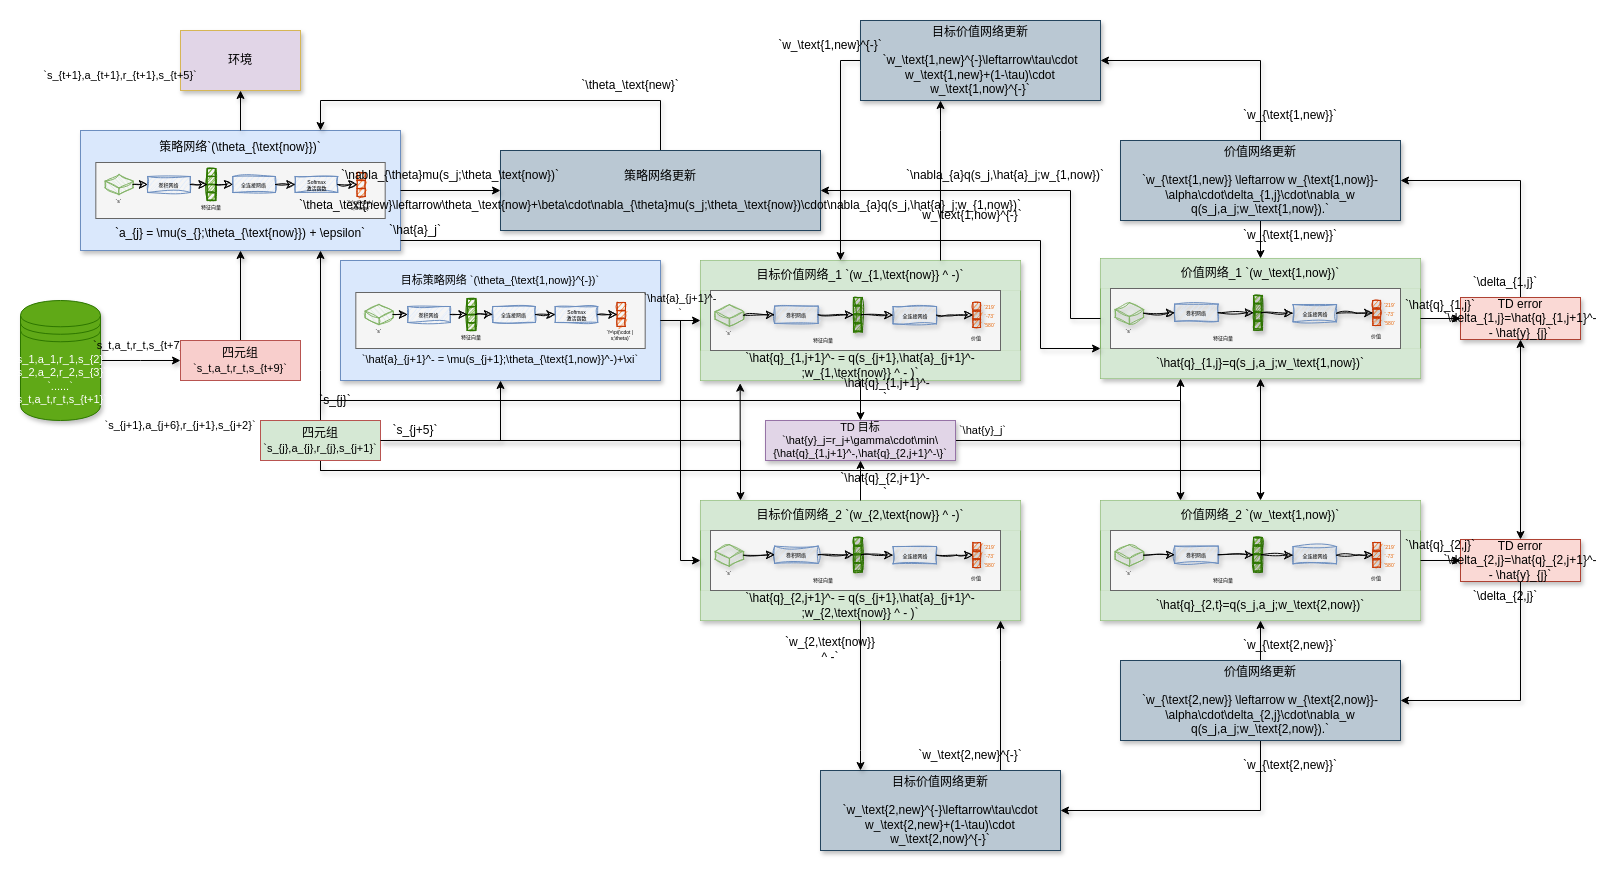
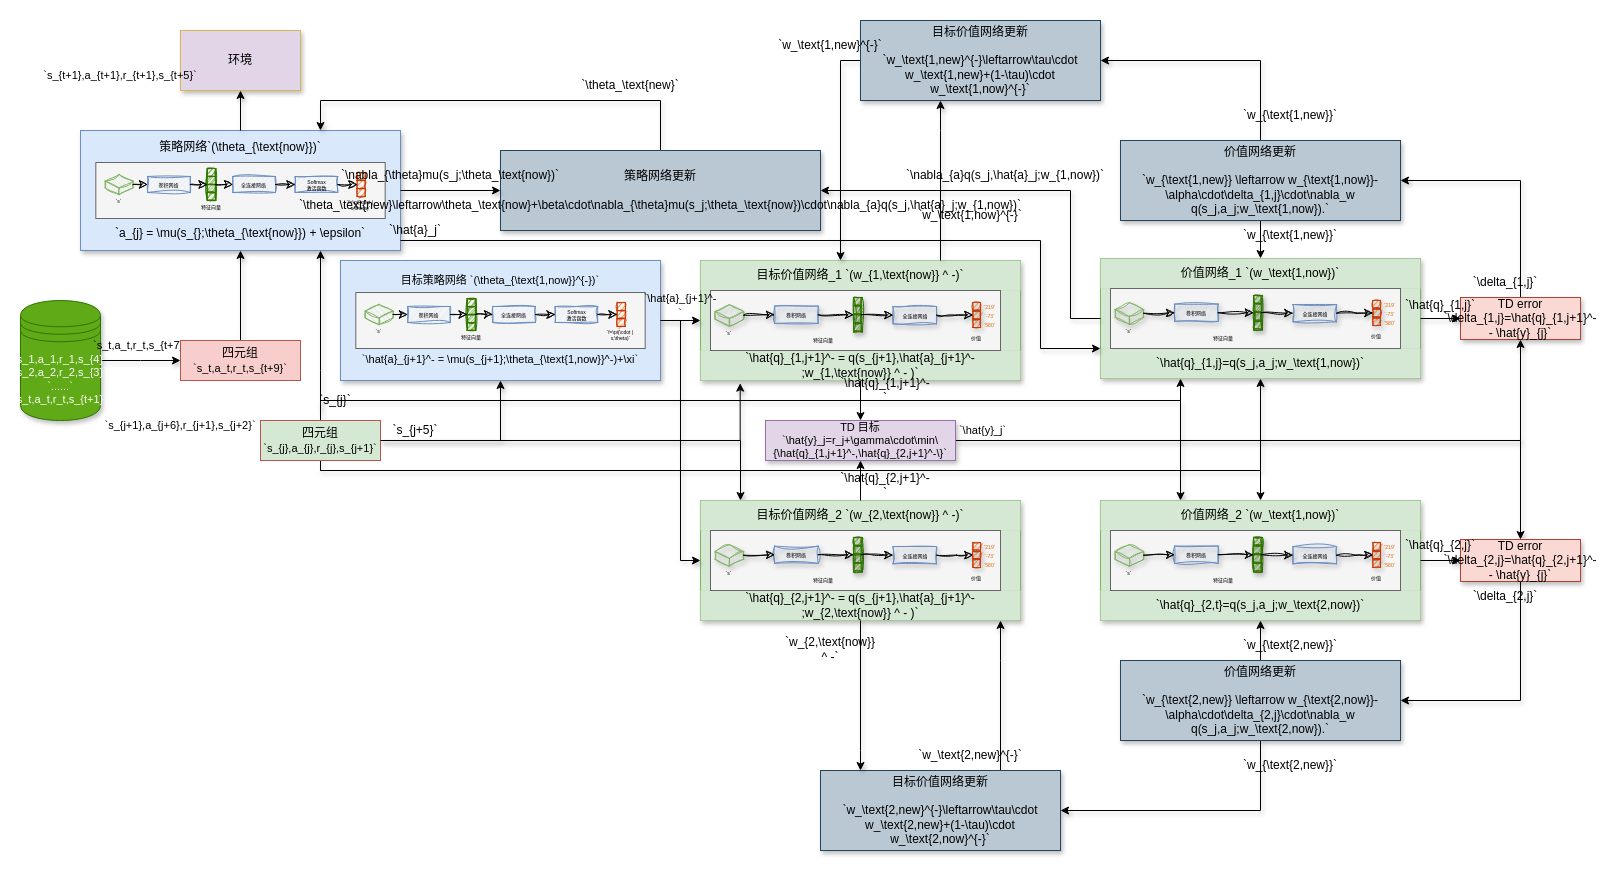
node "`s_1,a_1,r_1,s_{2}` `s_2,a_2,r_2,s_{3}` `......` `s_t,a_t,r_t,s_{t+1}`": label "`s_1,a_1,r_1,s_{2}` `s_2,a_2,r_2,s_{3}` `......` `s_t,a_t,r_t,s_{t+1}`" -> "`s_1,a_1,r_1,s_{4}` `s_2,a_2,r_2,s_{3}` `......` `s_t,a_t,r_t,s_{t+1}`"
